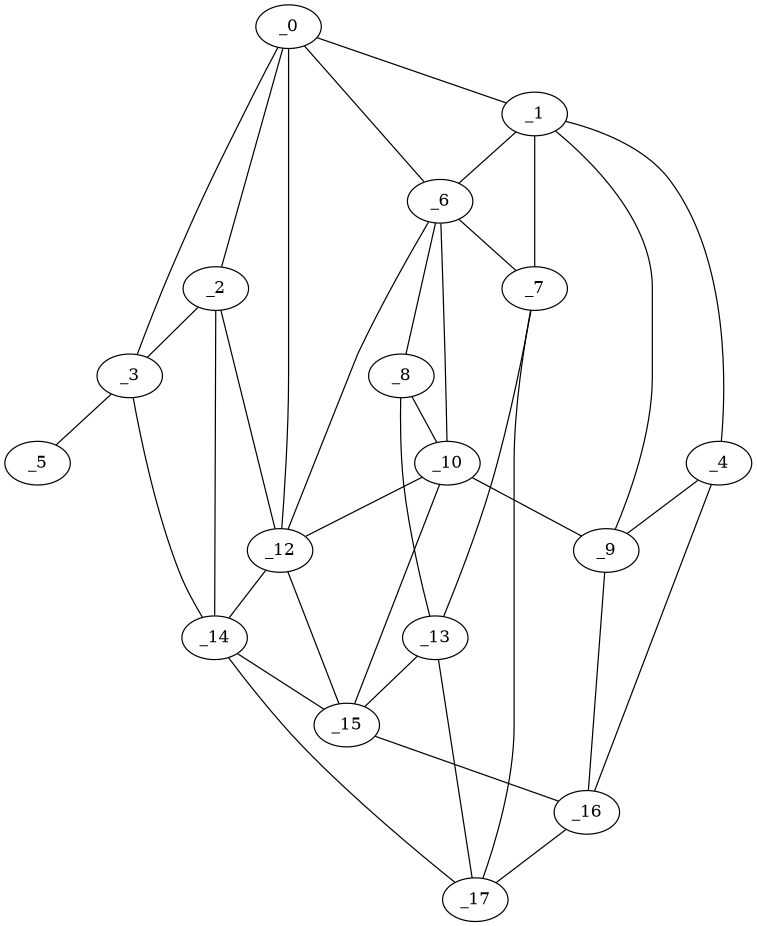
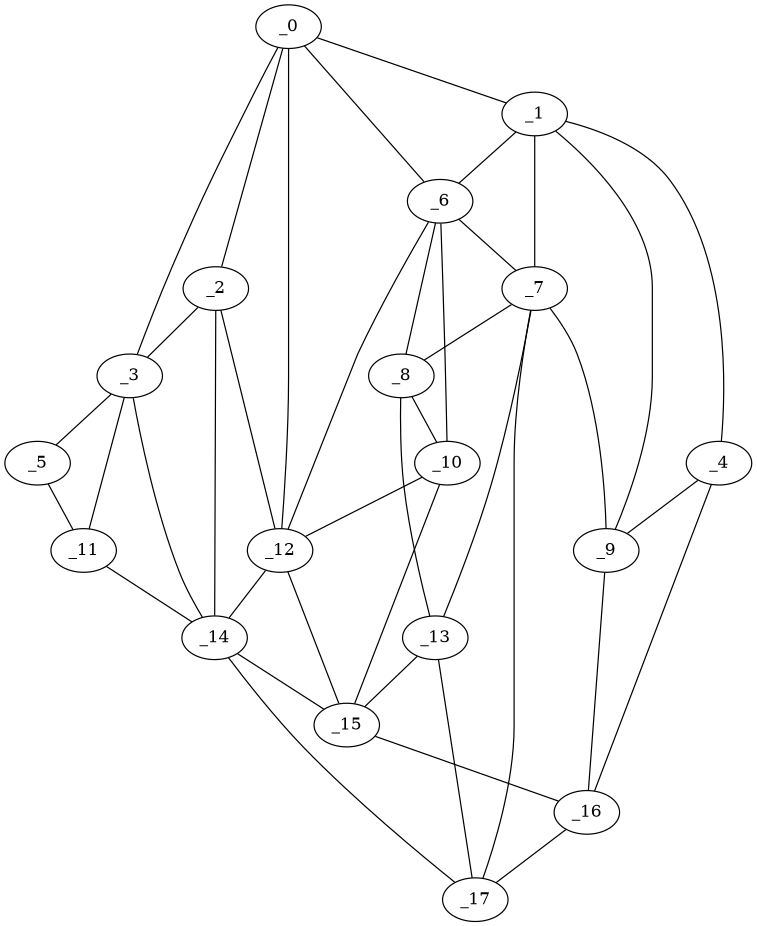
edge "_7" -- "_8": added
edge "_10" -- "_9": now "_7" -- "_9"
node "_11": added
